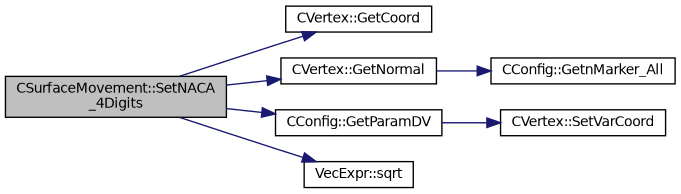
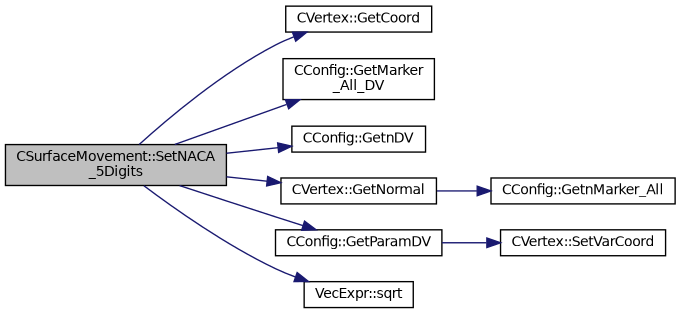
node "CConfig::GetMarker _All_DV": added
node "CSurfaceMovement::SetNACA _4Digits": label "CSurfaceMovement::SetNACA _4Digits" -> "CSurfaceMovement::SetNACA _5Digits"
node "CConfig::GetnDV": added
